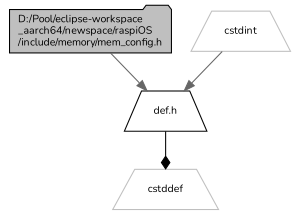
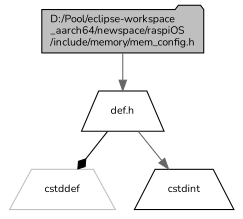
node "cstdint": color grey75 -> black
edge "cstdint" -> "def.h": reversed
